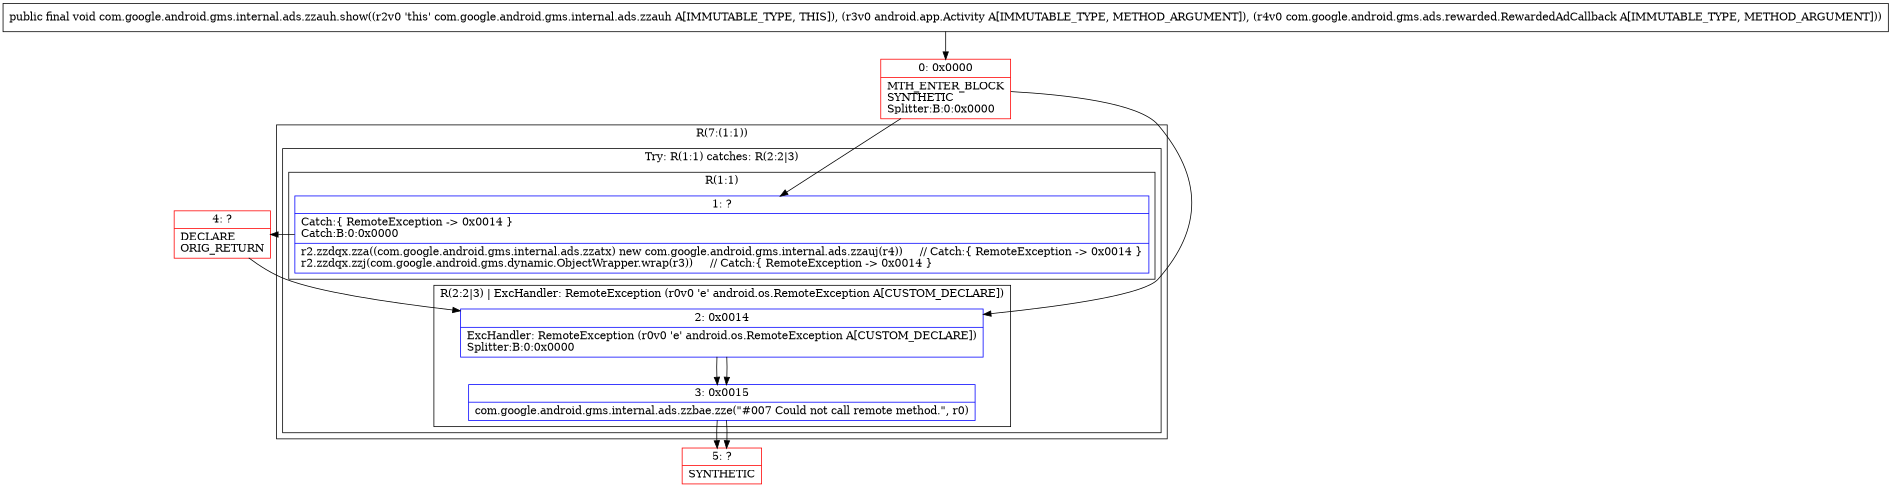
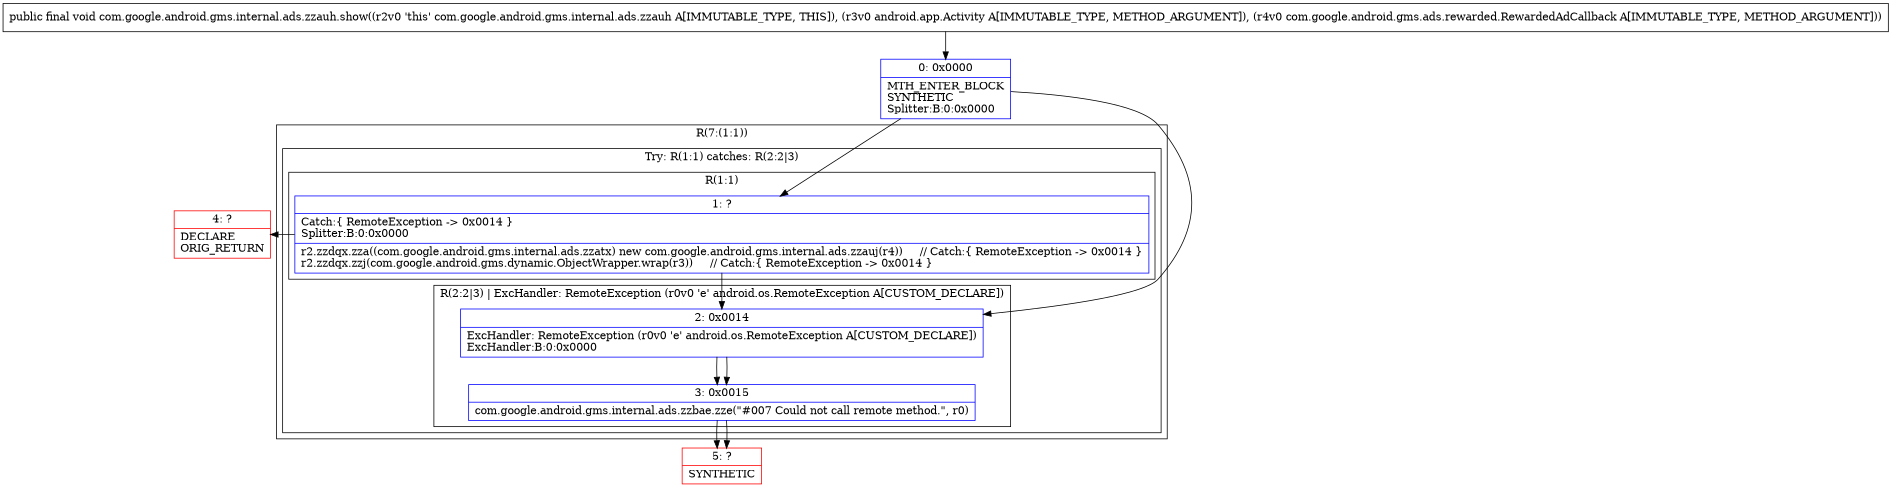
node "0: 0x0000": color red -> blue
node "1: ?": text "Catch:B:0:0x0000" -> "Splitter:B:0:0x0000"
edge "4: ?" -> "2: 0x0014": now "1: ?" -> "2: 0x0014"
node "2: 0x0014": text "Splitter:B:0:0x0000" -> "ExcHandler:B:0:0x0000"
